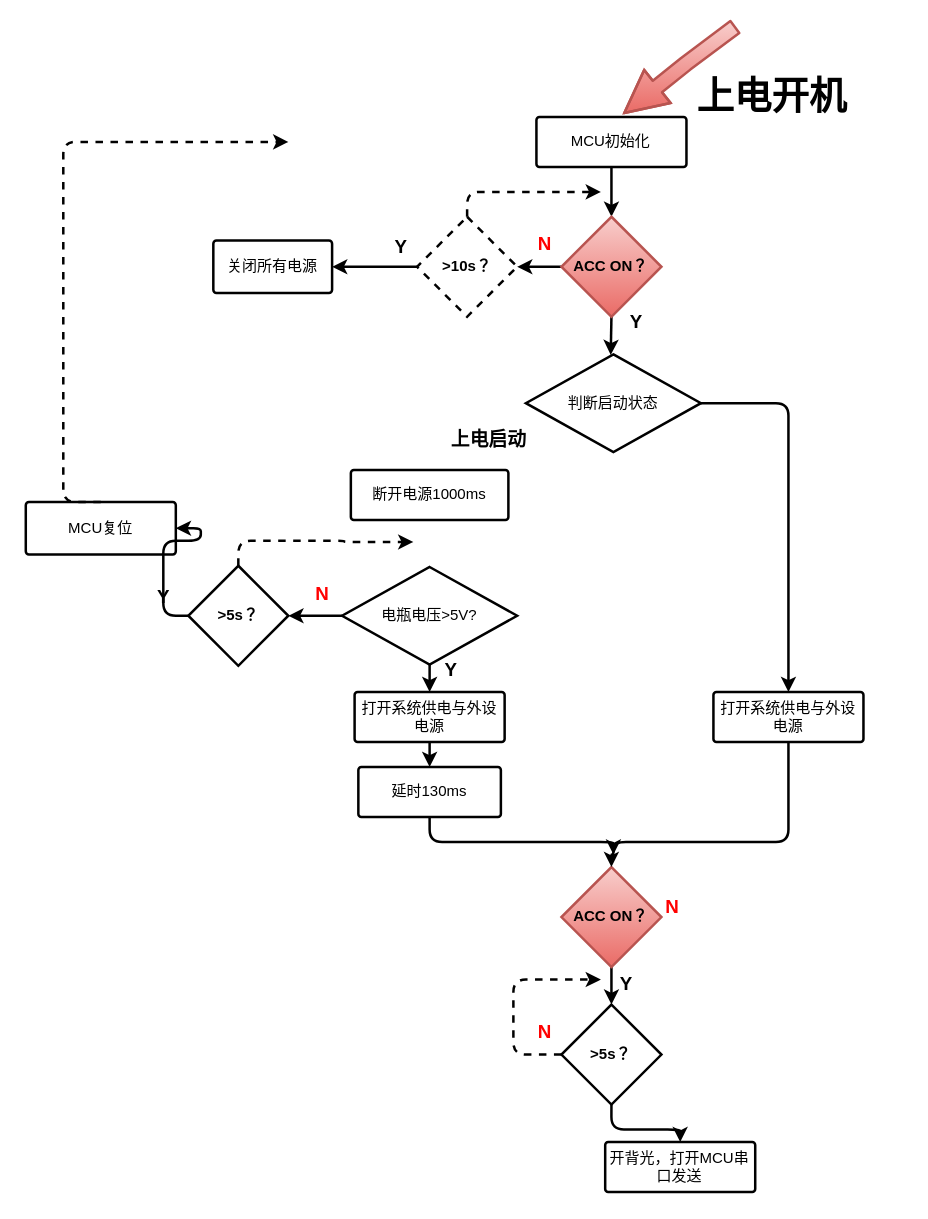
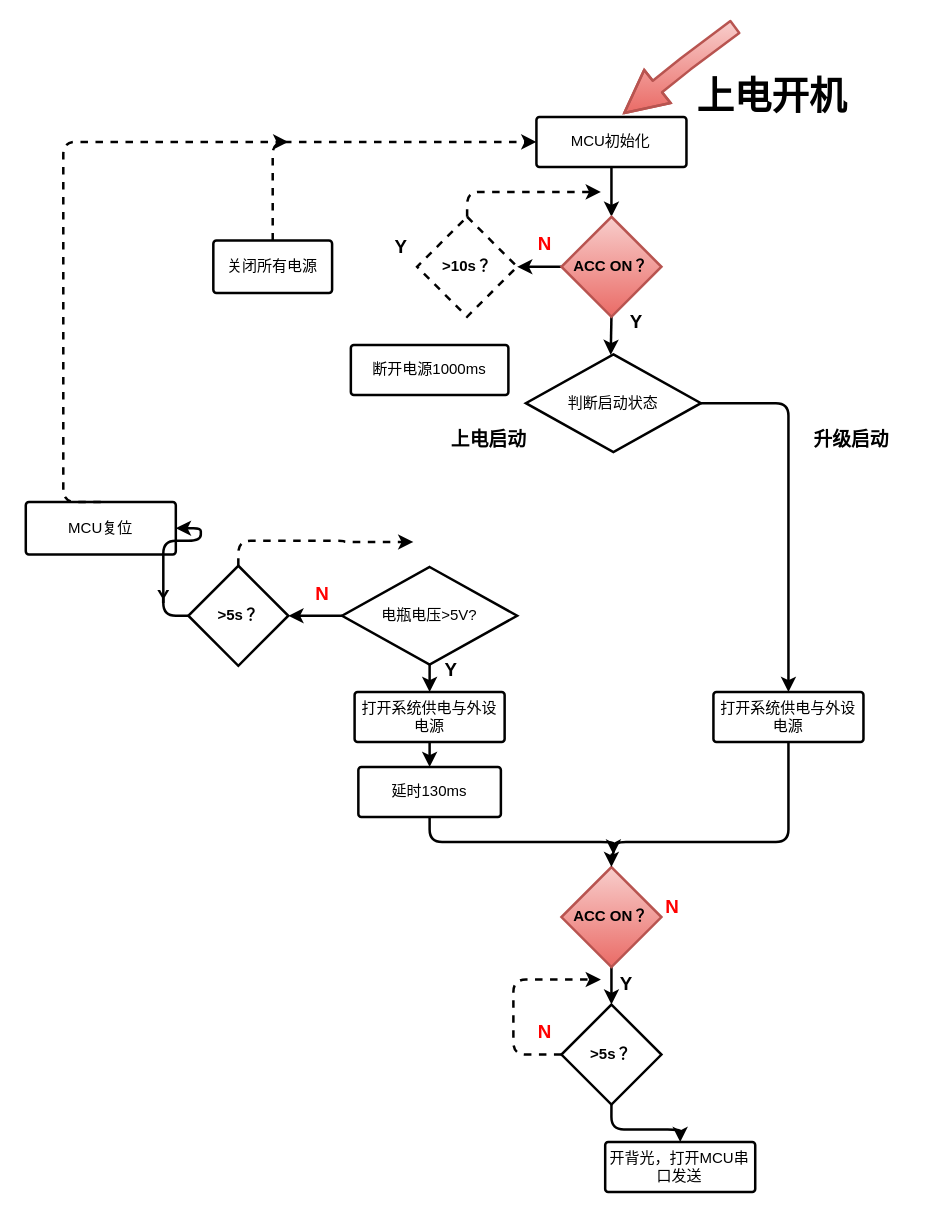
edge "关闭所有电源" -> "MCU初始化": added
edge ">10s？" -> "关闭所有电源": removed
node "升级启动": added
node "断开电源1000ms": moved (429, 495) -> (429, 370)
